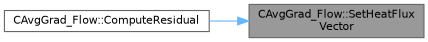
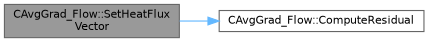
edge "CAvgGrad_Flow::ComputeResidual" -> "CAvgGrad_Flow::SetHeatFlux Vector": reversed
